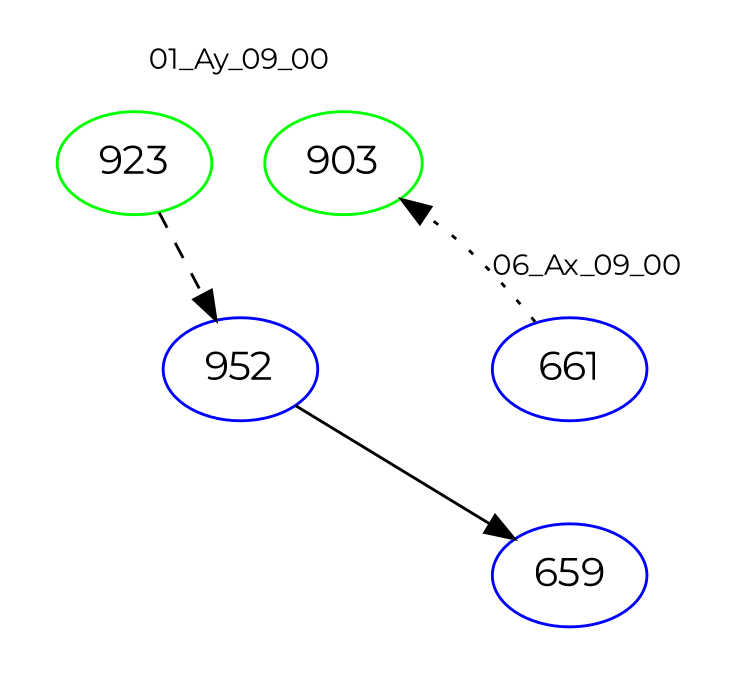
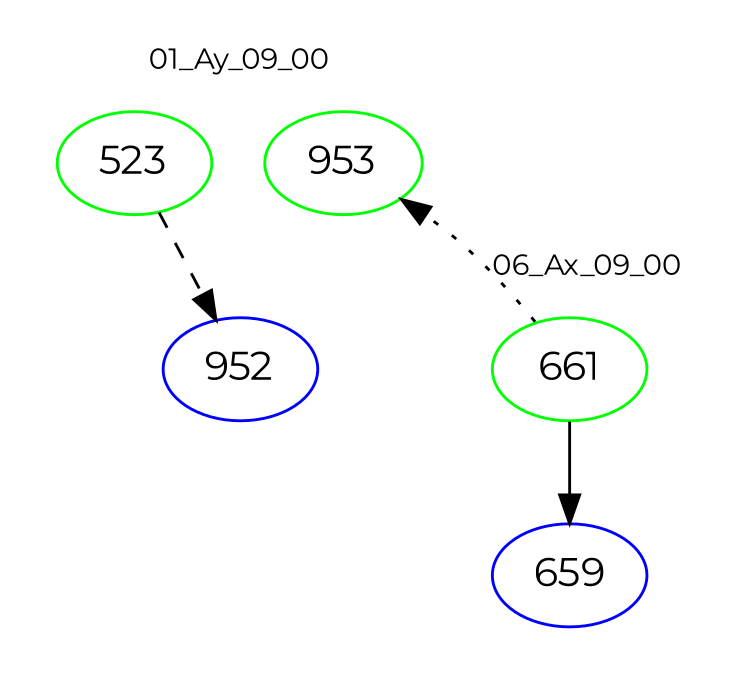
node "923": label "923" -> "523"
node "903": label "903" -> "953"
node "661": color blue -> green
edge "952" -> "659": now "661" -> "659"
